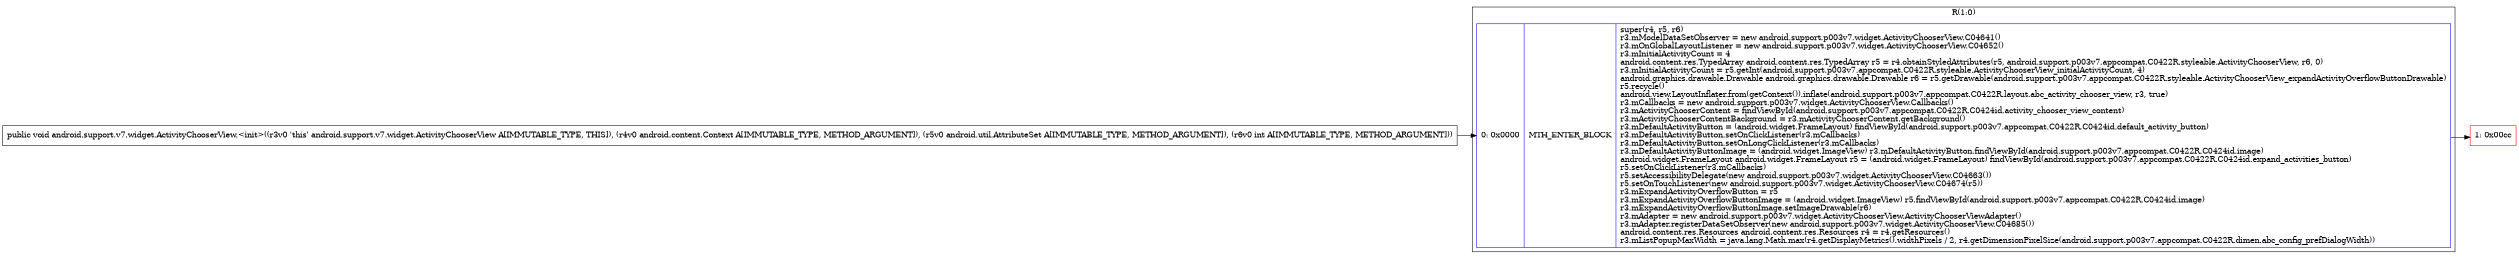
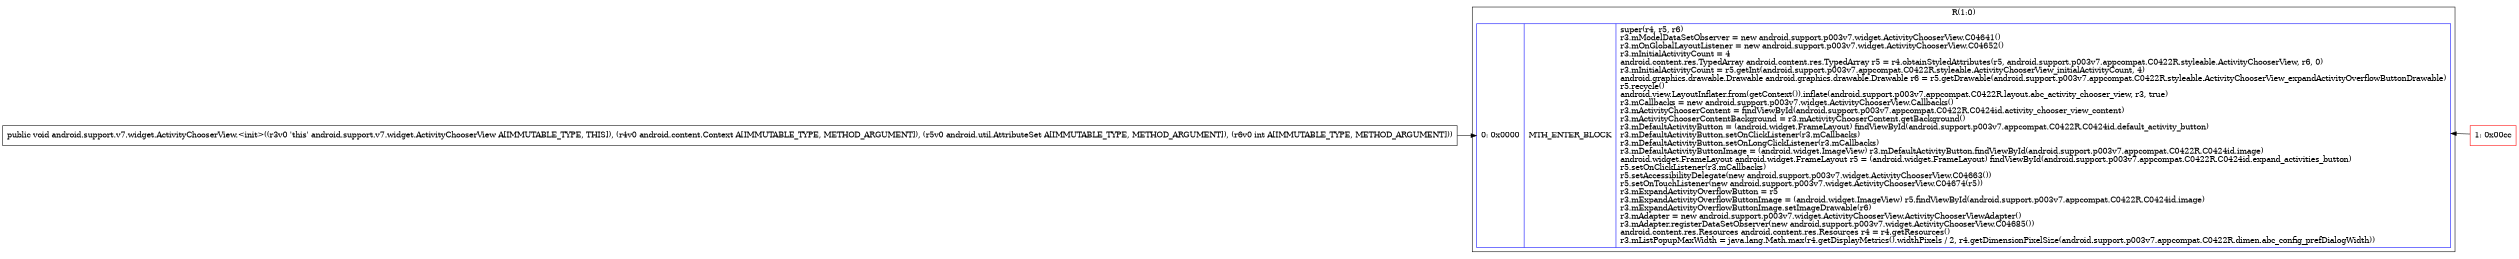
edge "0: 0x0000" -> "1: 0x00cc": reversed
